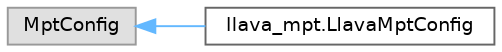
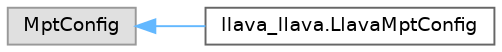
node "llava_mpt.LlavaMptConfig": label "llava_mpt.LlavaMptConfig" -> "llava_llava.LlavaMptConfig"
